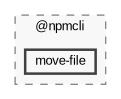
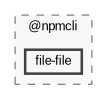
node "move-file": label "move-file" -> "file-file"
